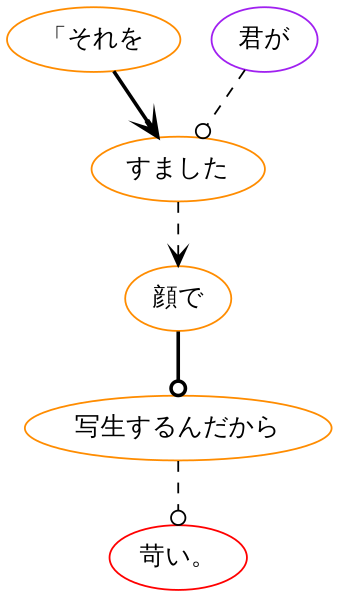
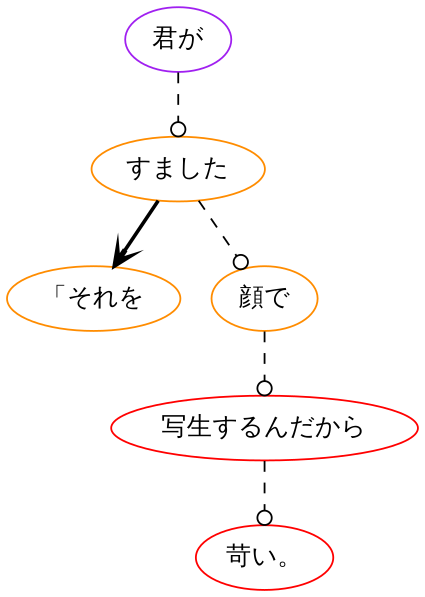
edge "「それを" -> "すました": reversed
edge "すました" -> "顔で": arrowhead vee -> odot
edge "顔で" -> "写生するんだから": style bold -> dashed
node "写生するんだから": color darkorange -> red
